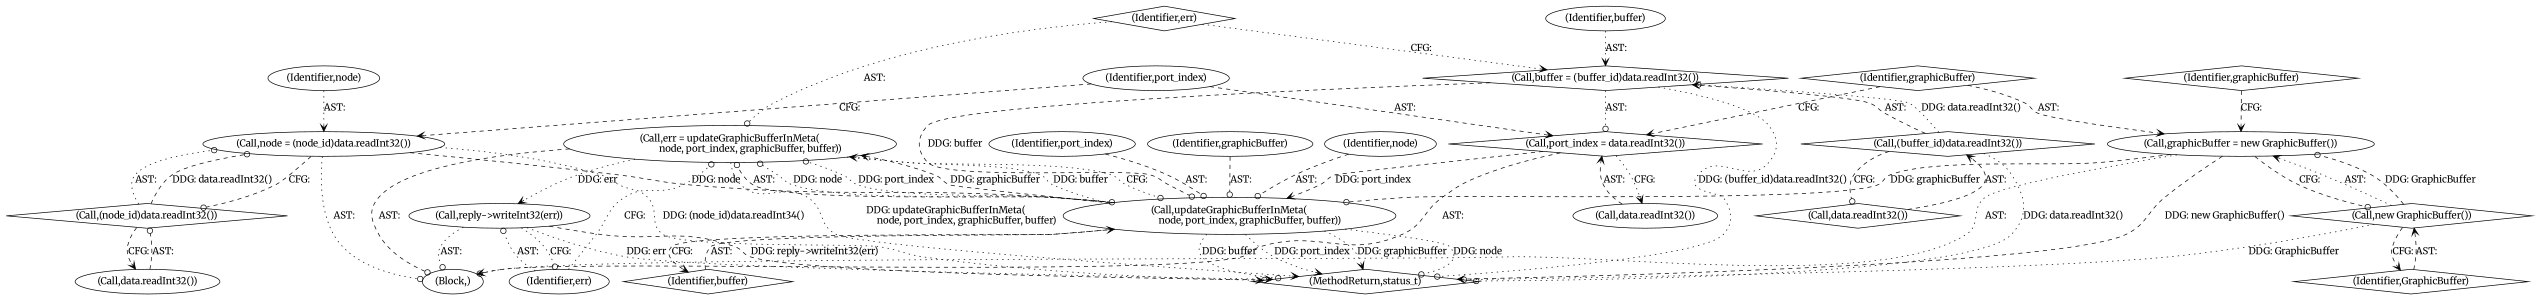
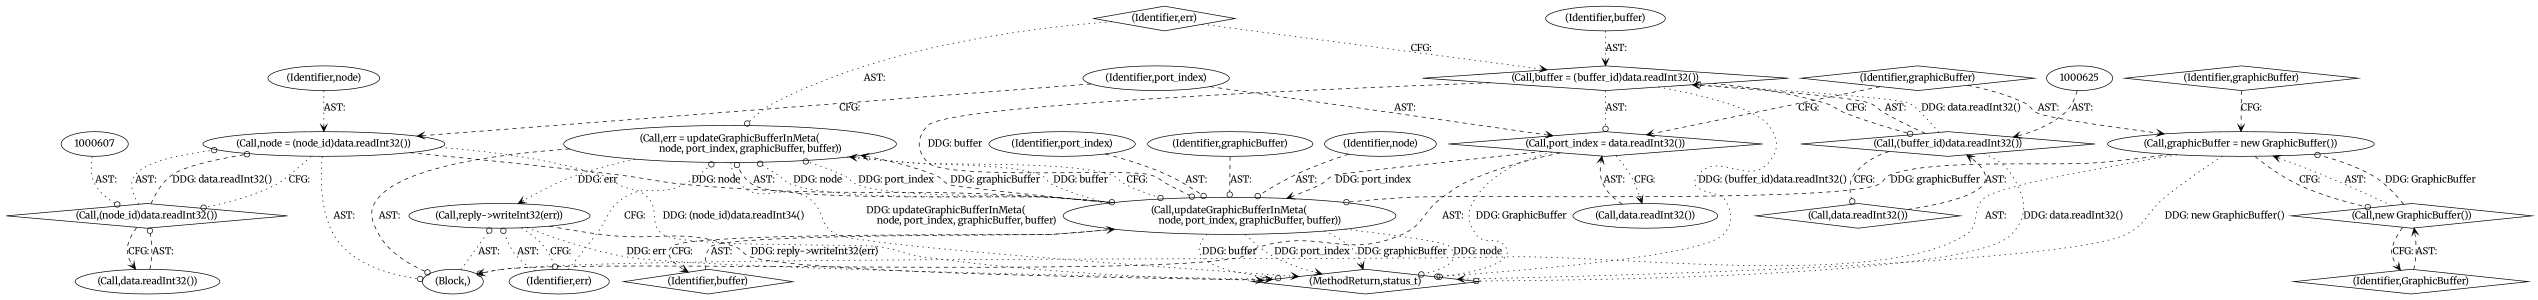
node "1000625": added
edge "(Call,buffer = (buffer_id)data.readInt32())" -> "(Call,(buffer_id)data.readInt32())": added, label "CFG:"
node "1000607": added
edge "(Call,node = (node_id)data.readInt32())" -> "(Call,(node_id)data.readInt32())": style dashed -> dotted
edge "(Call,reply->writeInt32(err))" -> "(Block,)": reversed
edge "(Call,graphicBuffer = new GraphicBuffer())" -> "(MethodReturn,status_t)": style dashed -> dotted
edge "(Call,new GraphicBuffer())" -> "(MethodReturn,status_t)": now "(Call,port_index = data.readInt32())" -> "(MethodReturn,status_t)"
